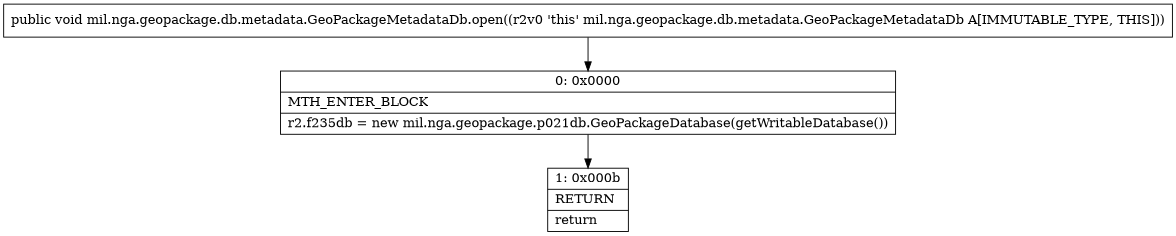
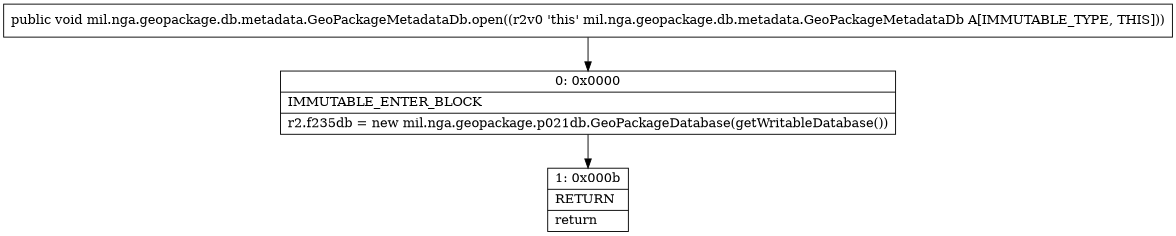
node "0: 0x0000": text "MTH_ENTER_BLOCK" -> "IMMUTABLE_ENTER_BLOCK"
